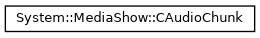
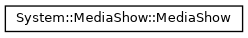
node "System::MediaShow::CAudioChunk": label "System::MediaShow::CAudioChunk" -> "System::MediaShow::MediaShow"
